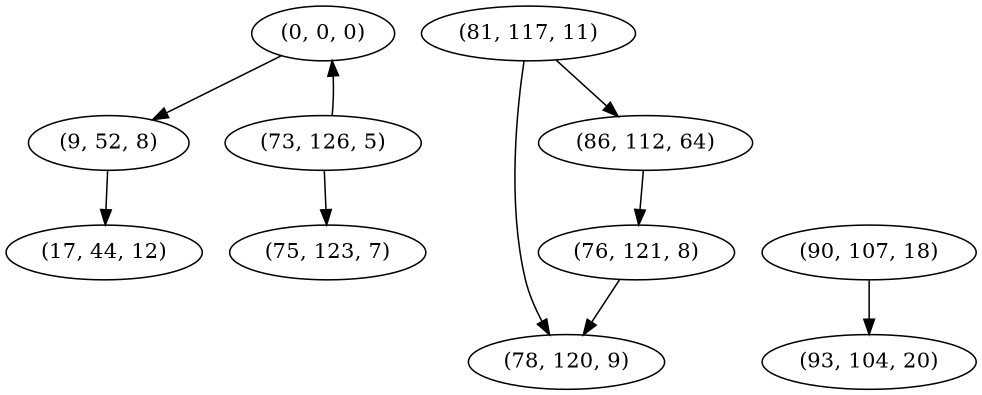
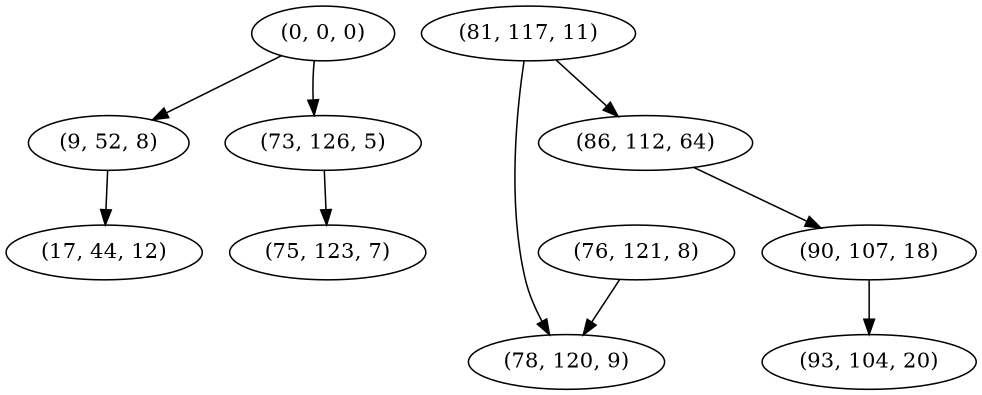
edge "(73, 126, 5)" -> "(0, 0, 0)": reversed
edge "(86, 112, 64)" -> "(76, 121, 8)": now "(86, 112, 64)" -> "(90, 107, 18)"
